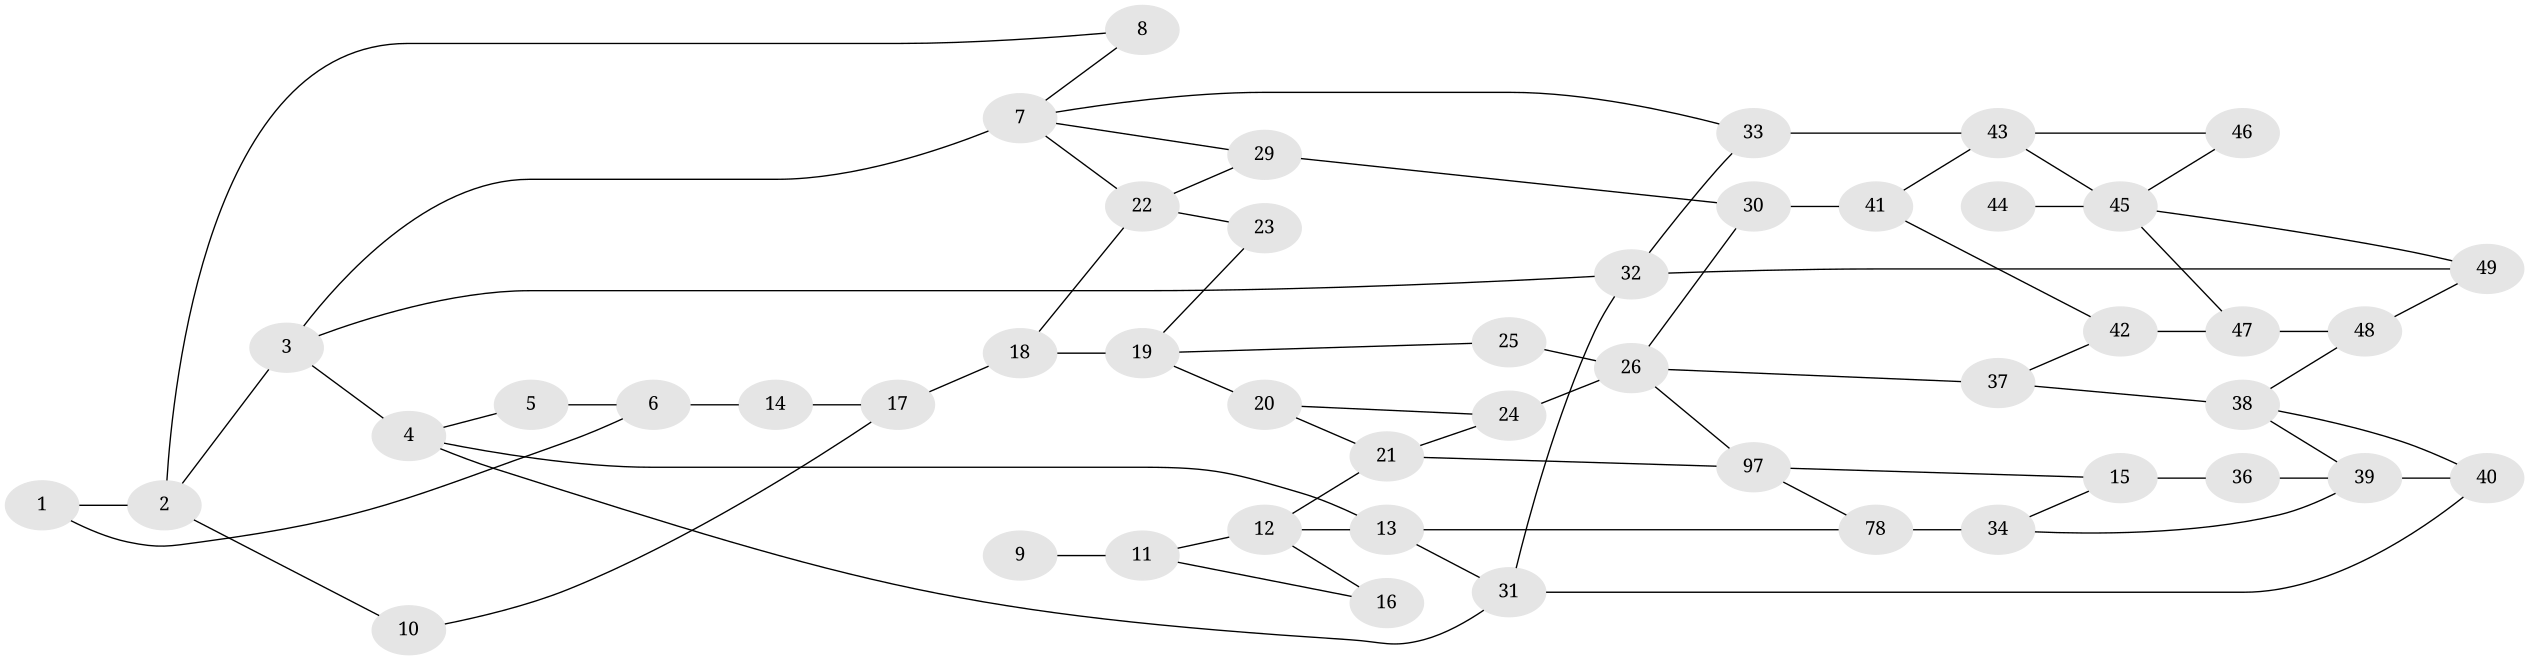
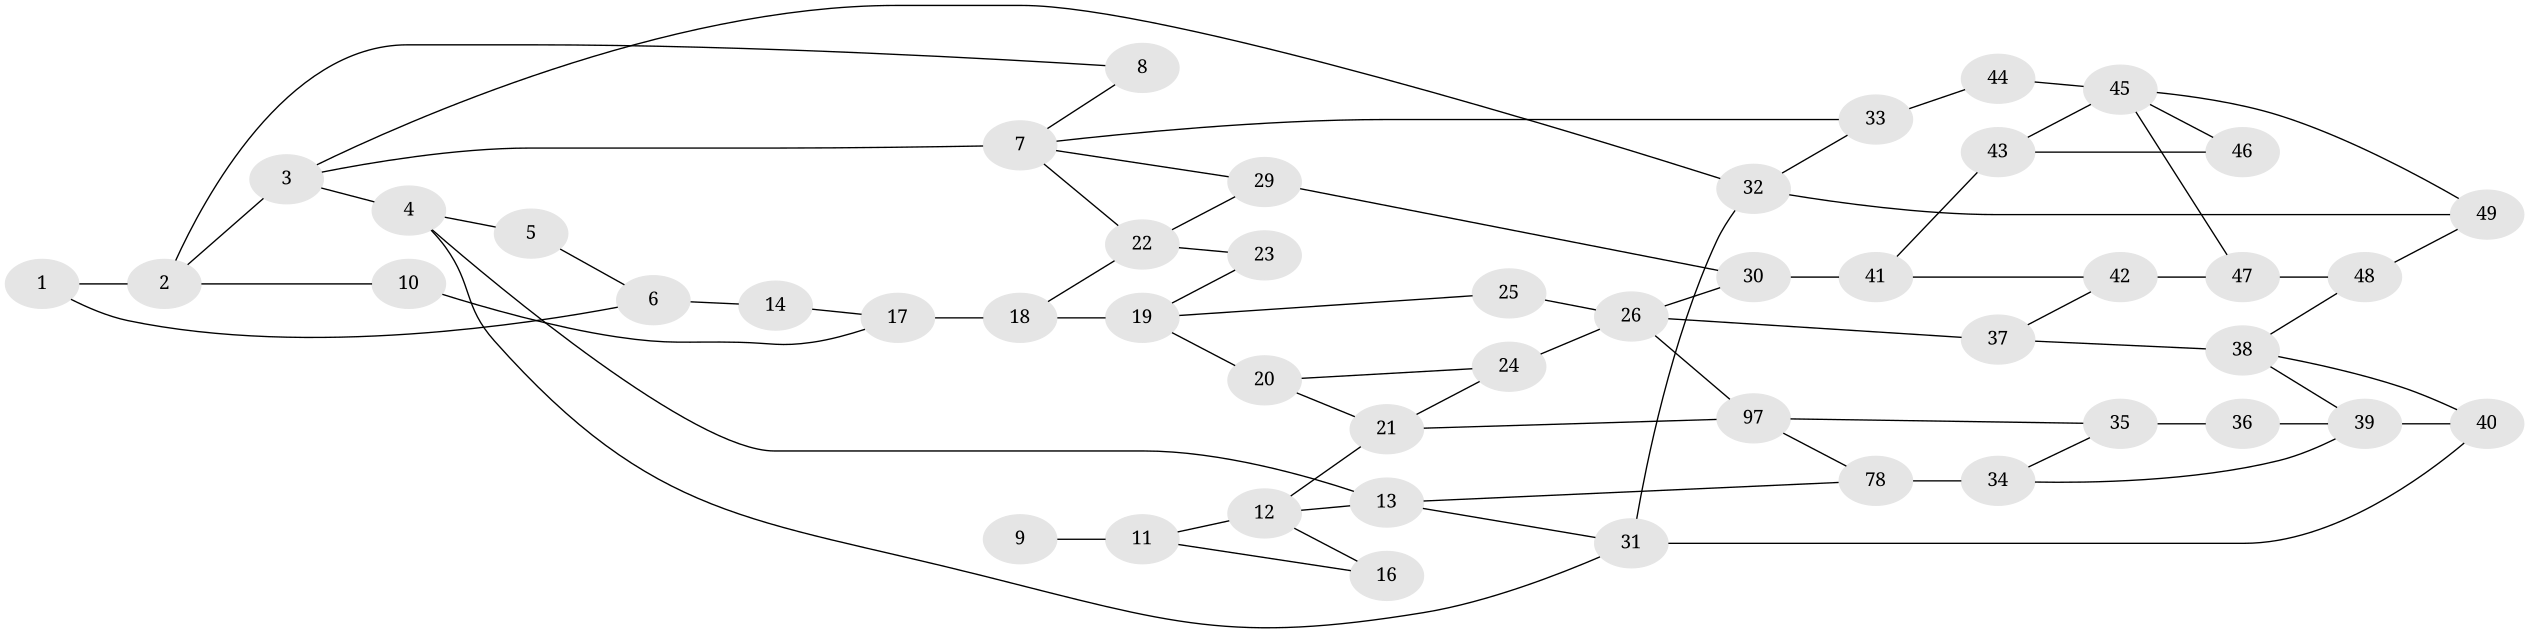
edge "33" -- "43": now "33" -- "44"
node "15": label "15" -> "35"
